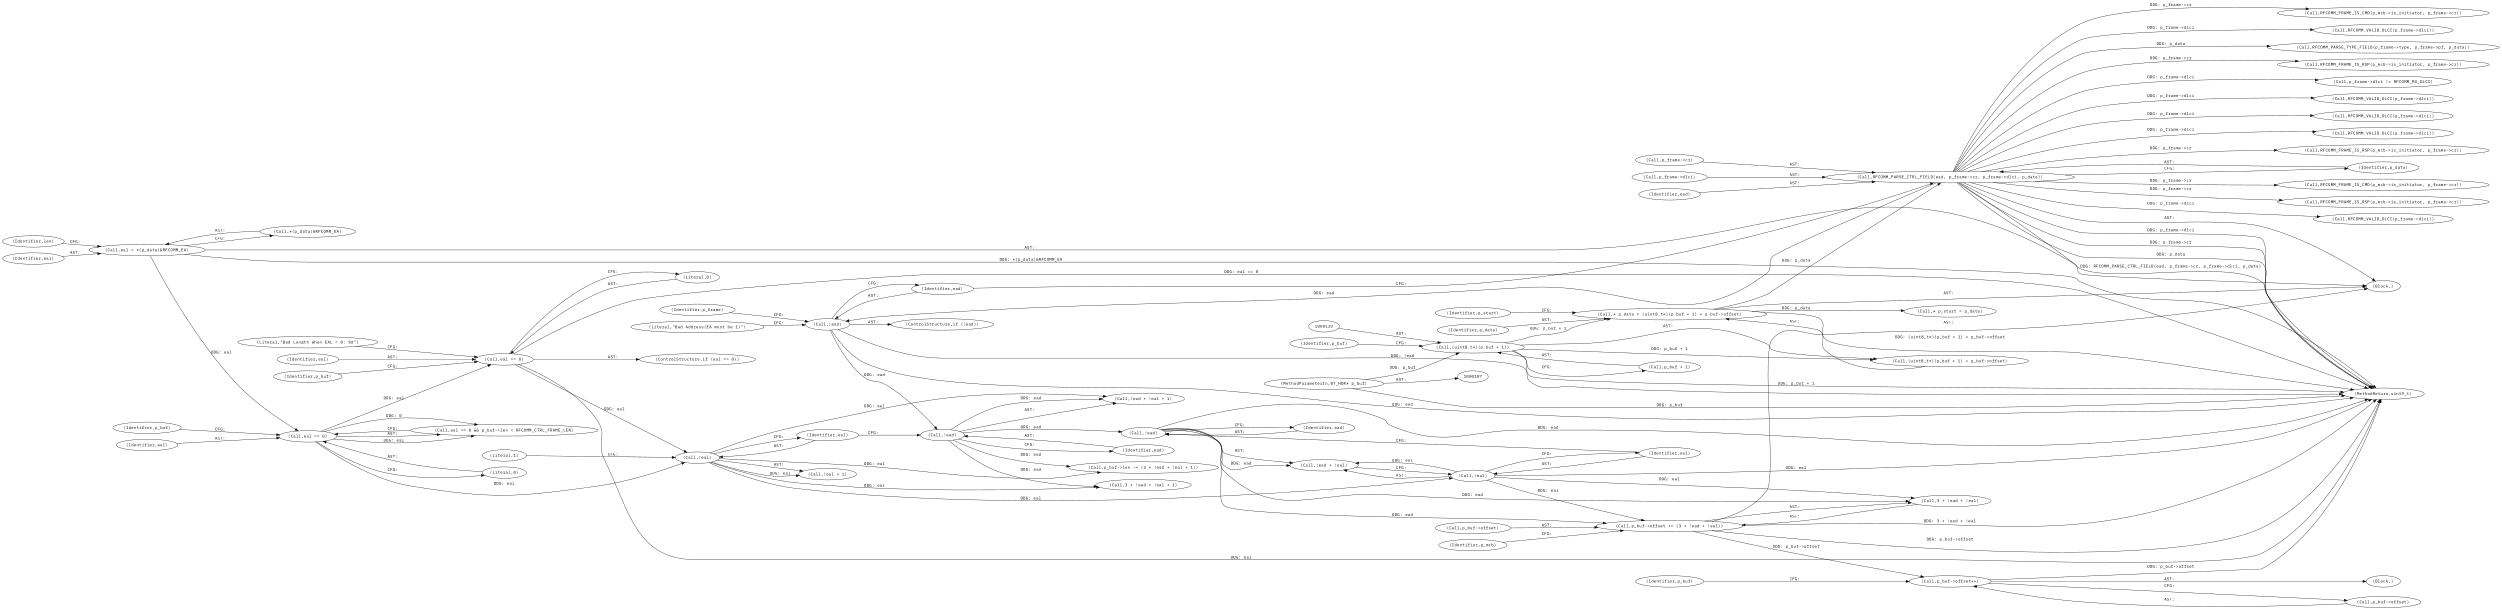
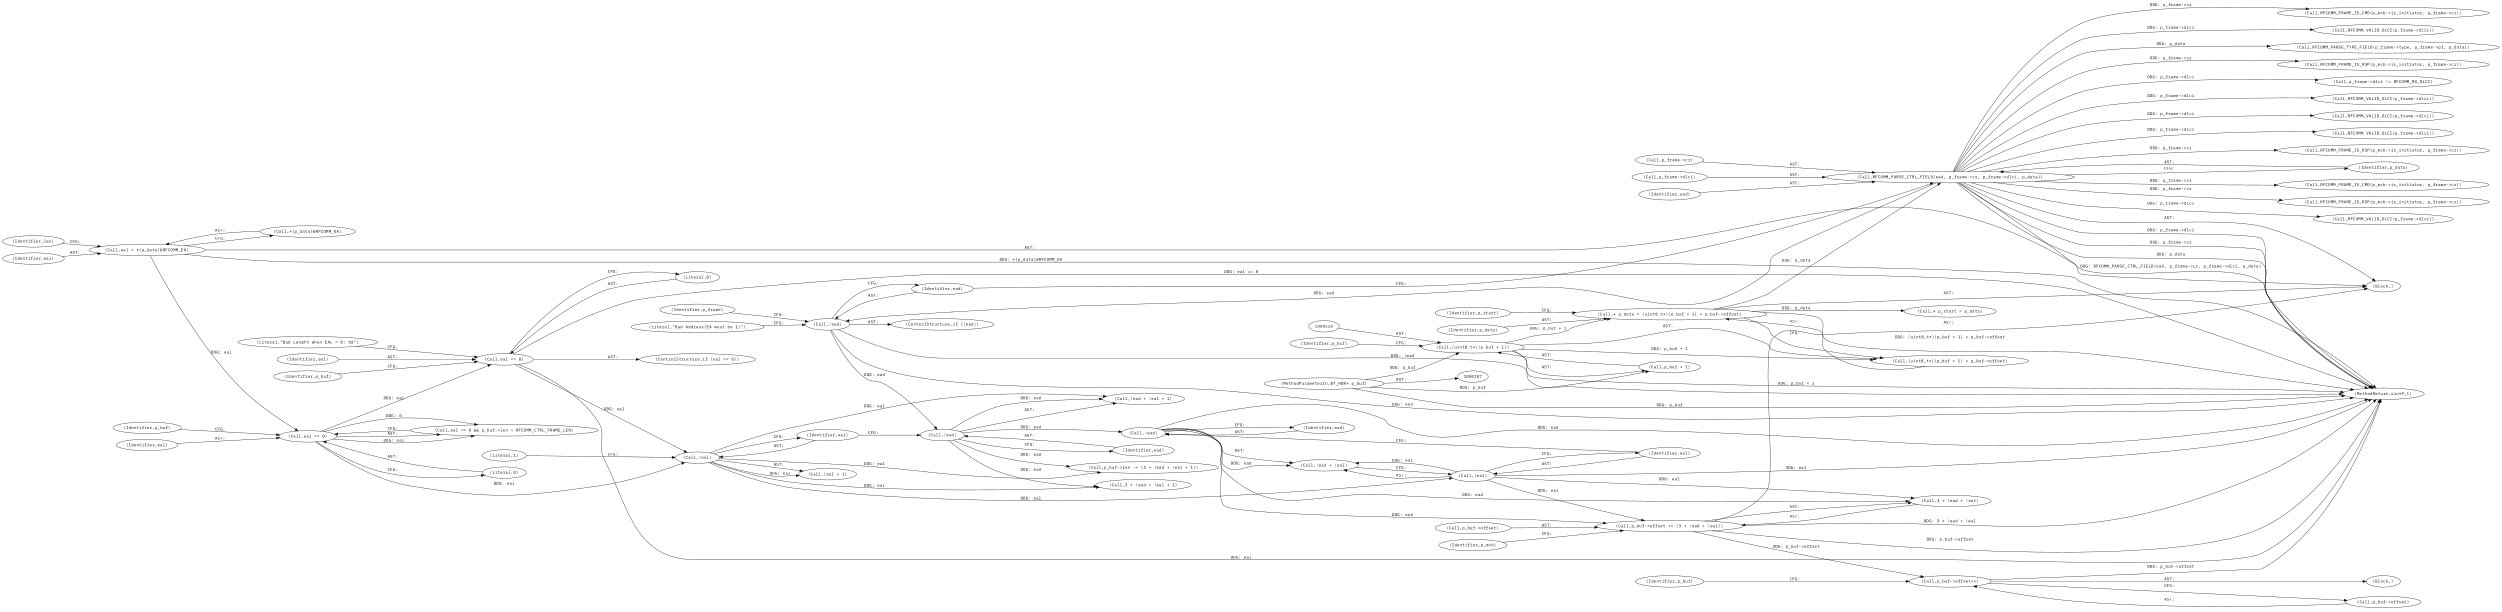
edge "(Call,* p_data = (uint8_t*)(p_buf + 1) + p_buf->offset)" -> "(Call,(uint8_t*)(p_buf + 1) + p_buf->offset)": added, label "CFG:"
edge "(Call,(uint8_t*)(p_buf + 1))" -> "(Call,p_buf + 1)": label "CFG: " -> "AST: "
edge "(MethodParameterIn,BT_HDR* p_buf)" -> "(Call,p_buf + 1)": added, label "DDG: p_buf"
